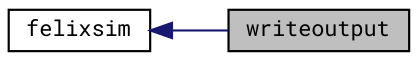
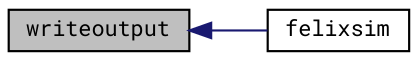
edge "writeoutput" -> "felixsim": reversed
